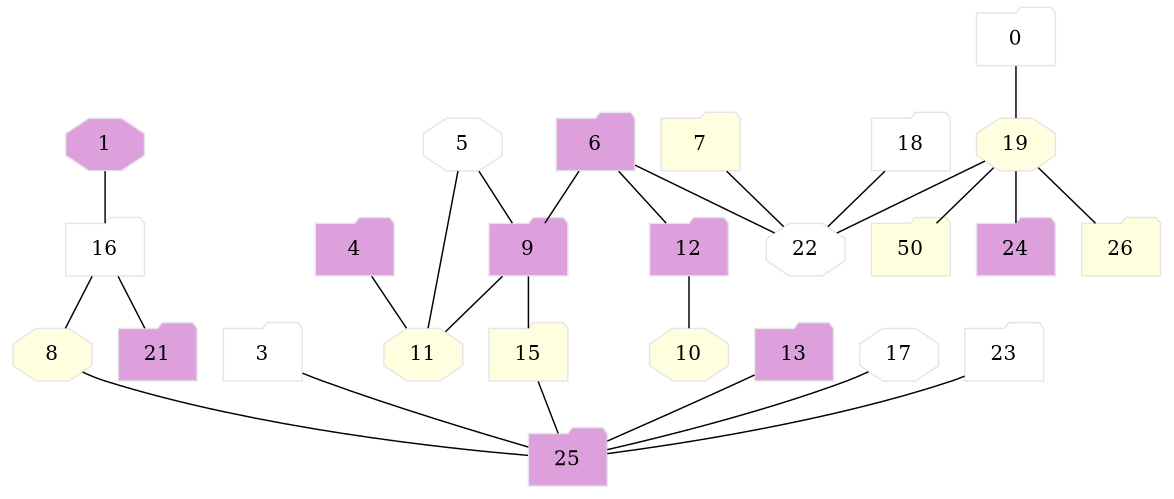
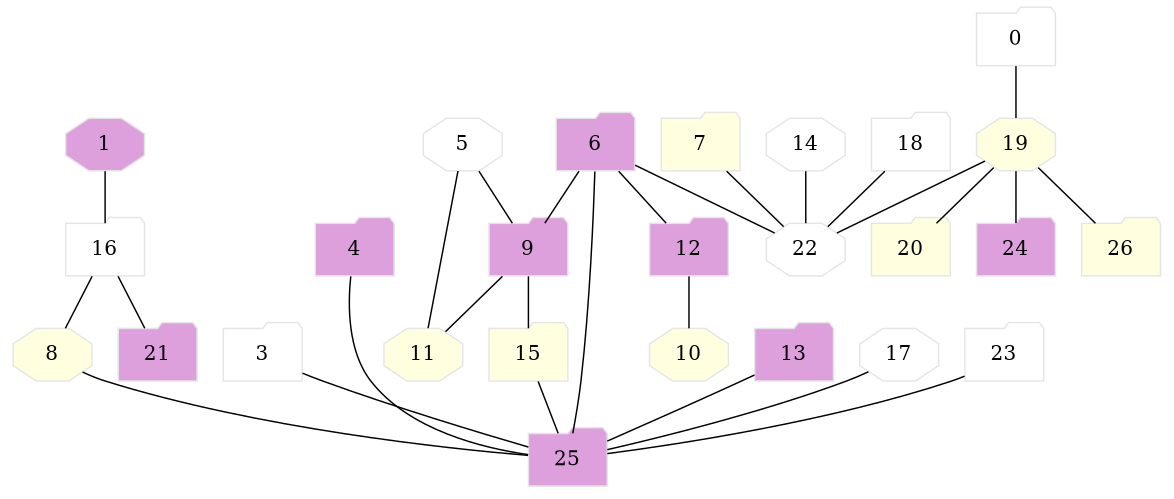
node "14": added
node "50": label "50" -> "20"
edge "4" -- "11": now "4" -- "25"
edge "6" -- "25": added
